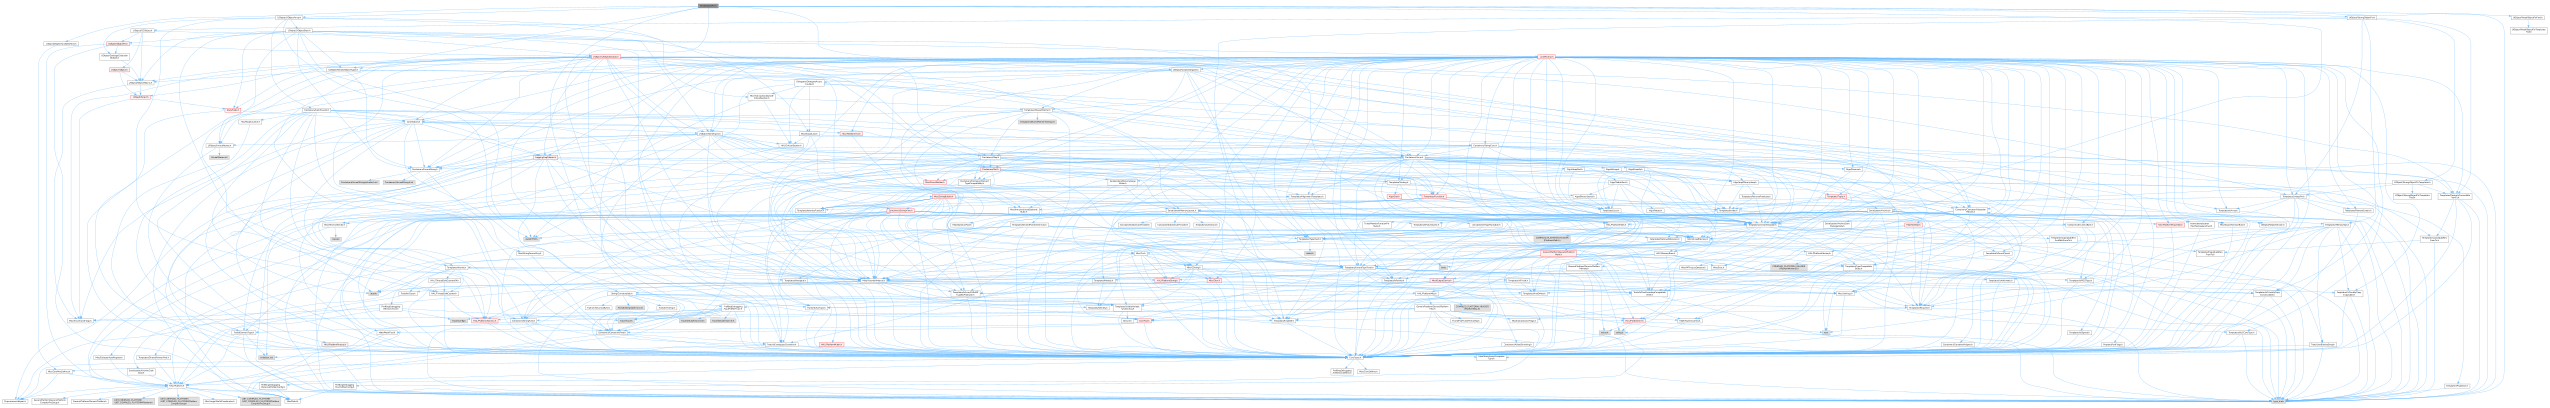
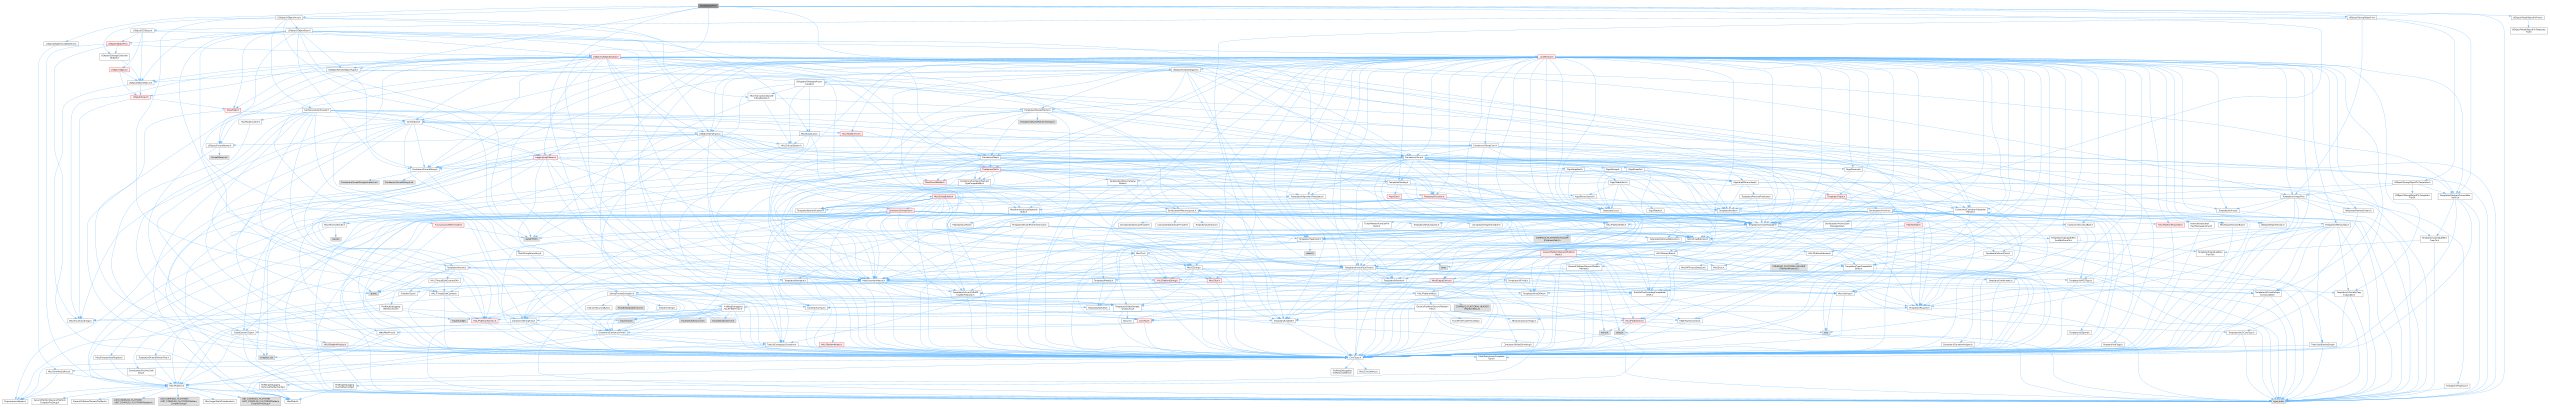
edge "UObject/StrongObjectPtr.h" -> "Templates/MemoryOps.h": now "CoreMinimal.h" -> "Templates/MemoryOps.h"
edge "Containers/Array.h" -> "Templates/Invoke.h": added
node "HAL/LowLevelMemTracker.h": added
node "String/Constructible.h": label "String/Constructible.h" -> "String/FormatStringSan.h"
